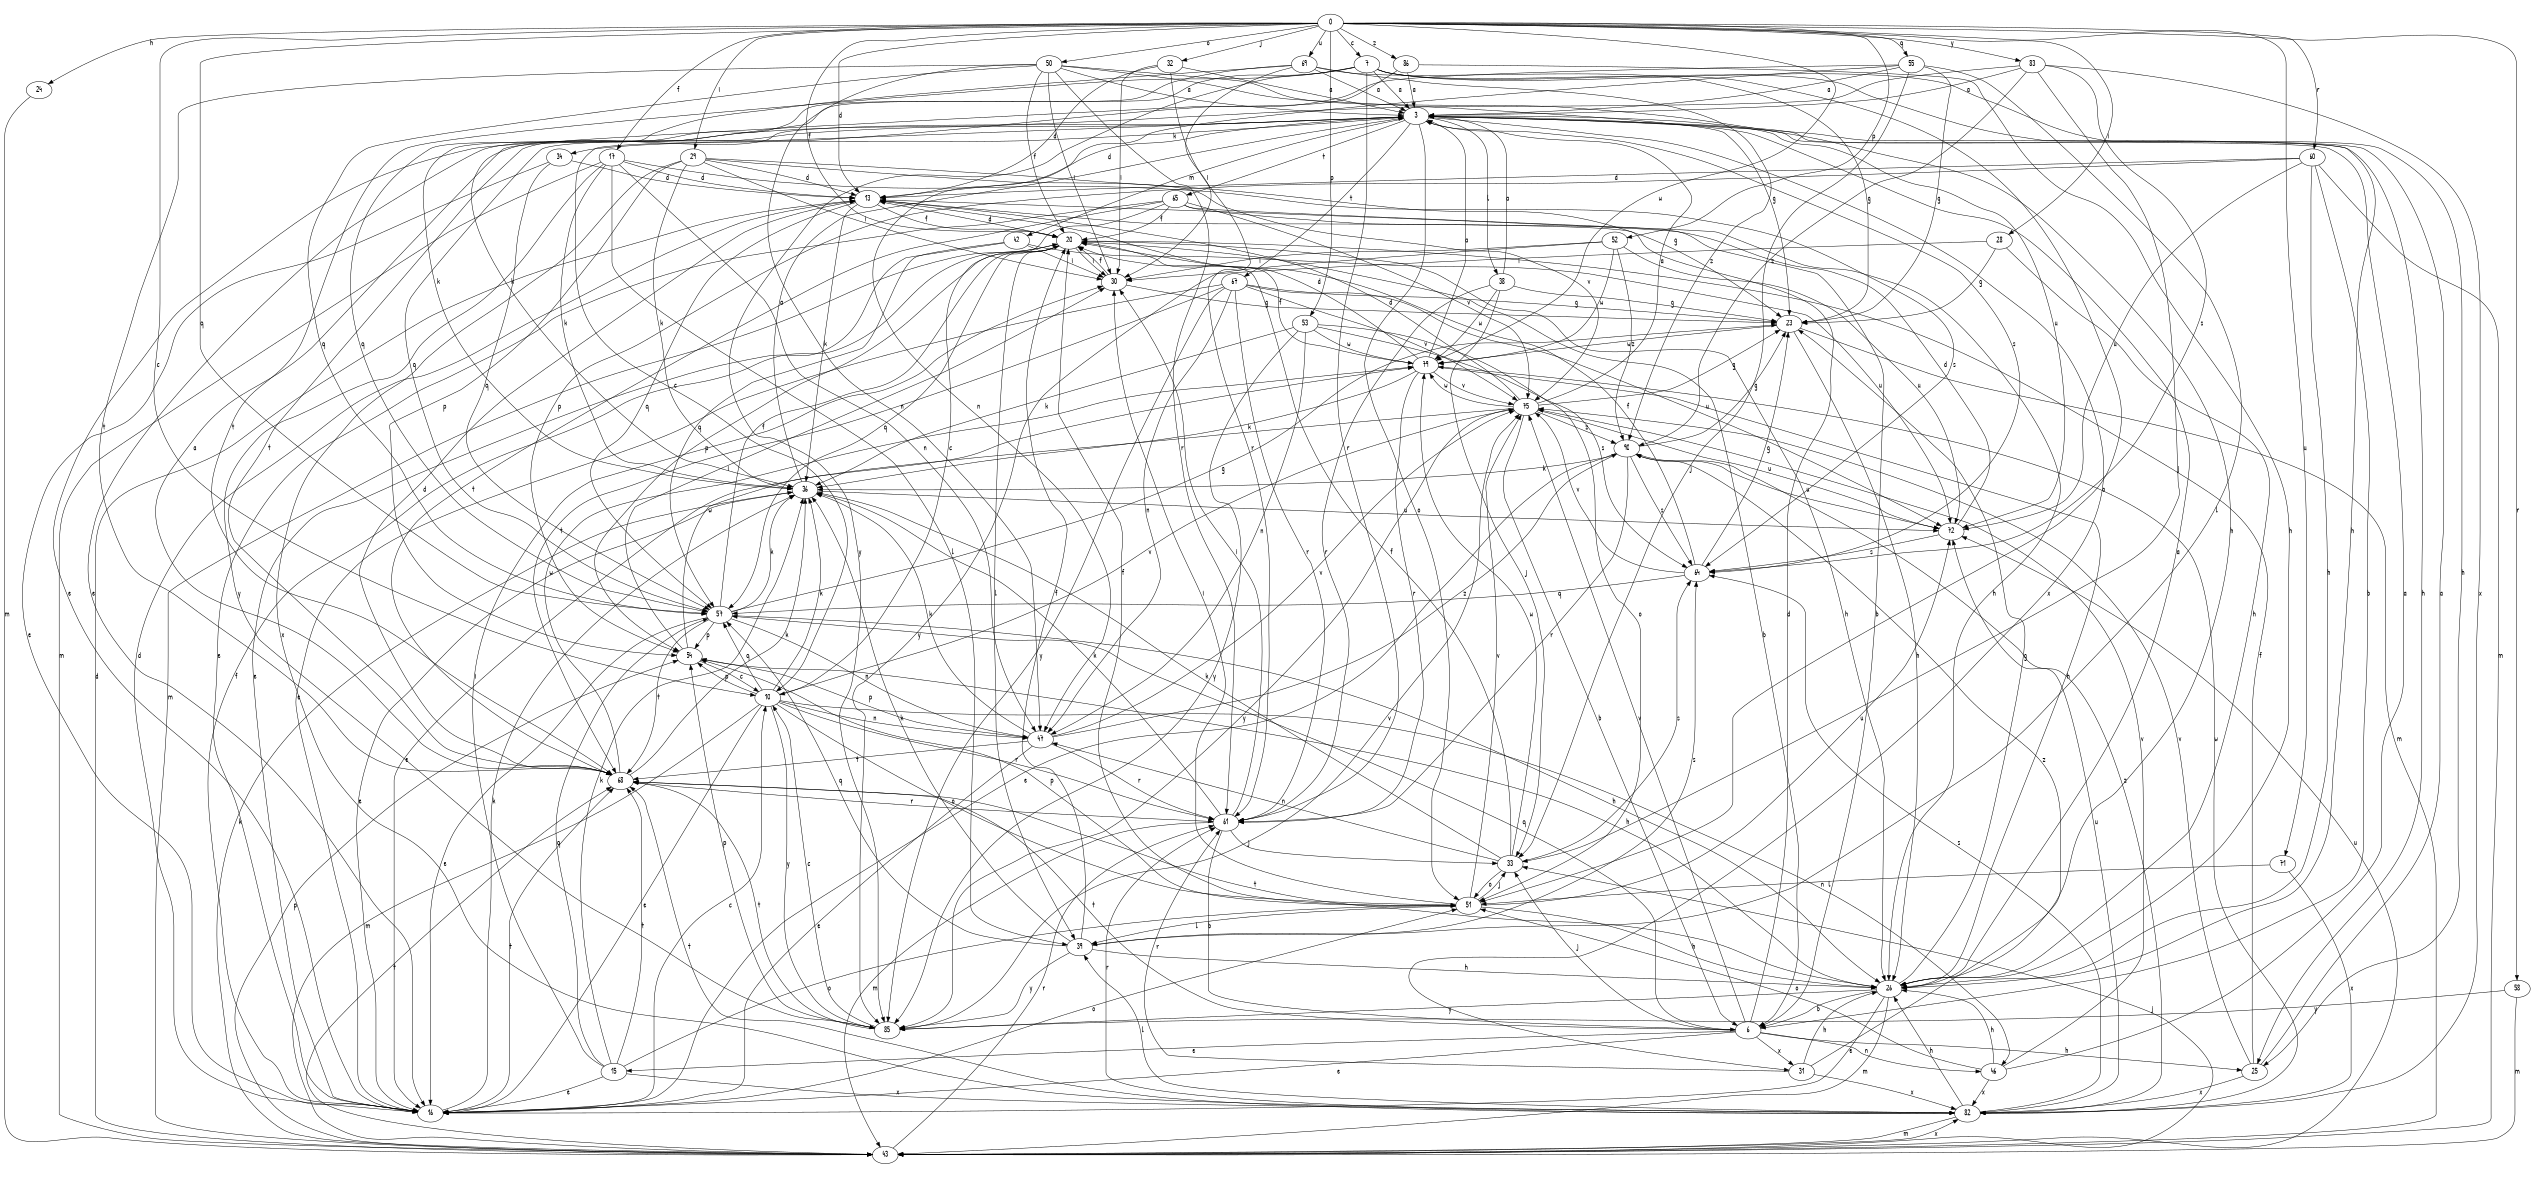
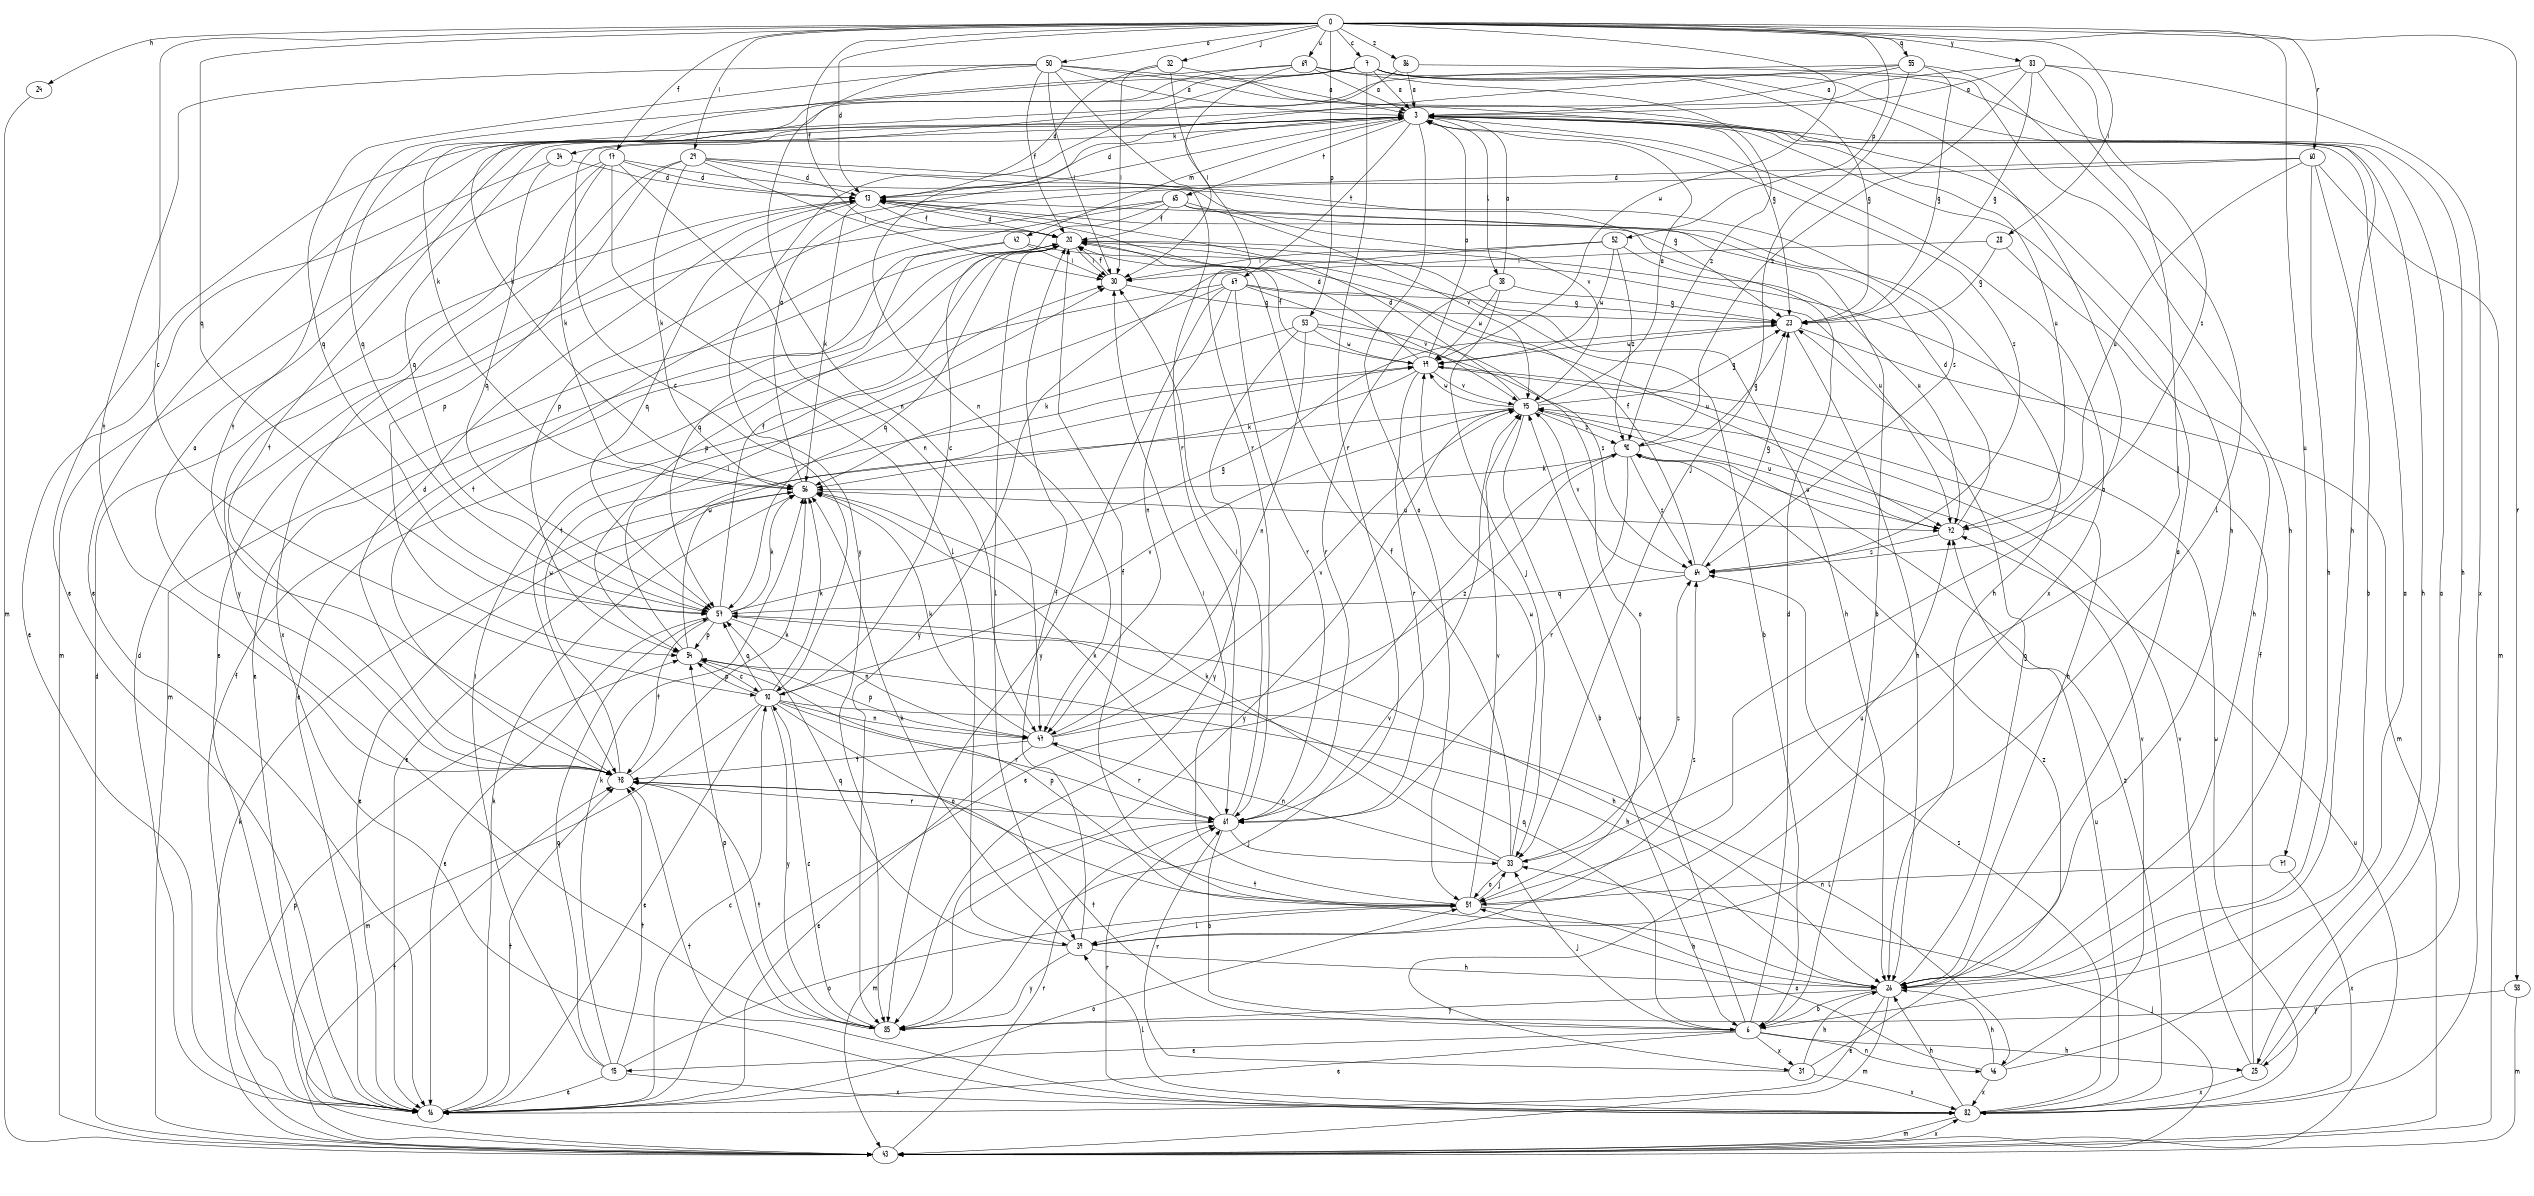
edge "83" -> "23": added, label "g"
node "36": label "36" -> "56"
node "68": label "68" -> "78"
